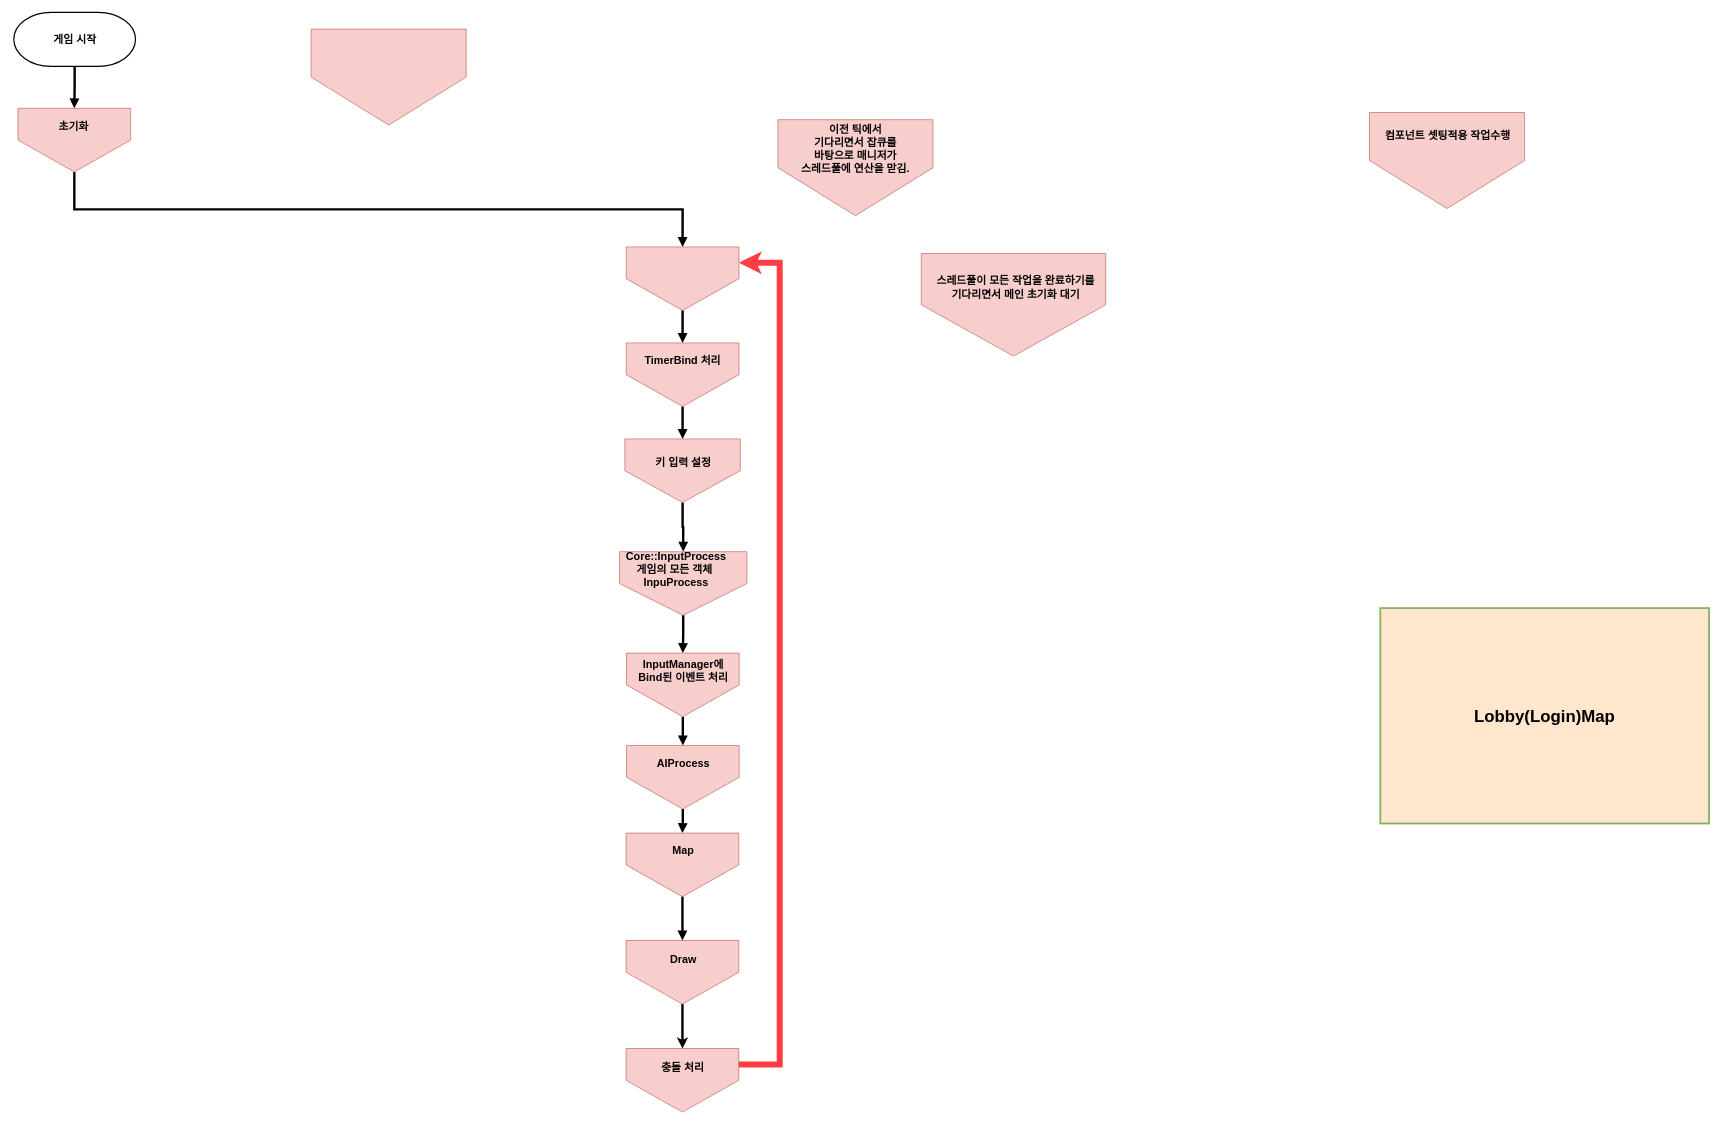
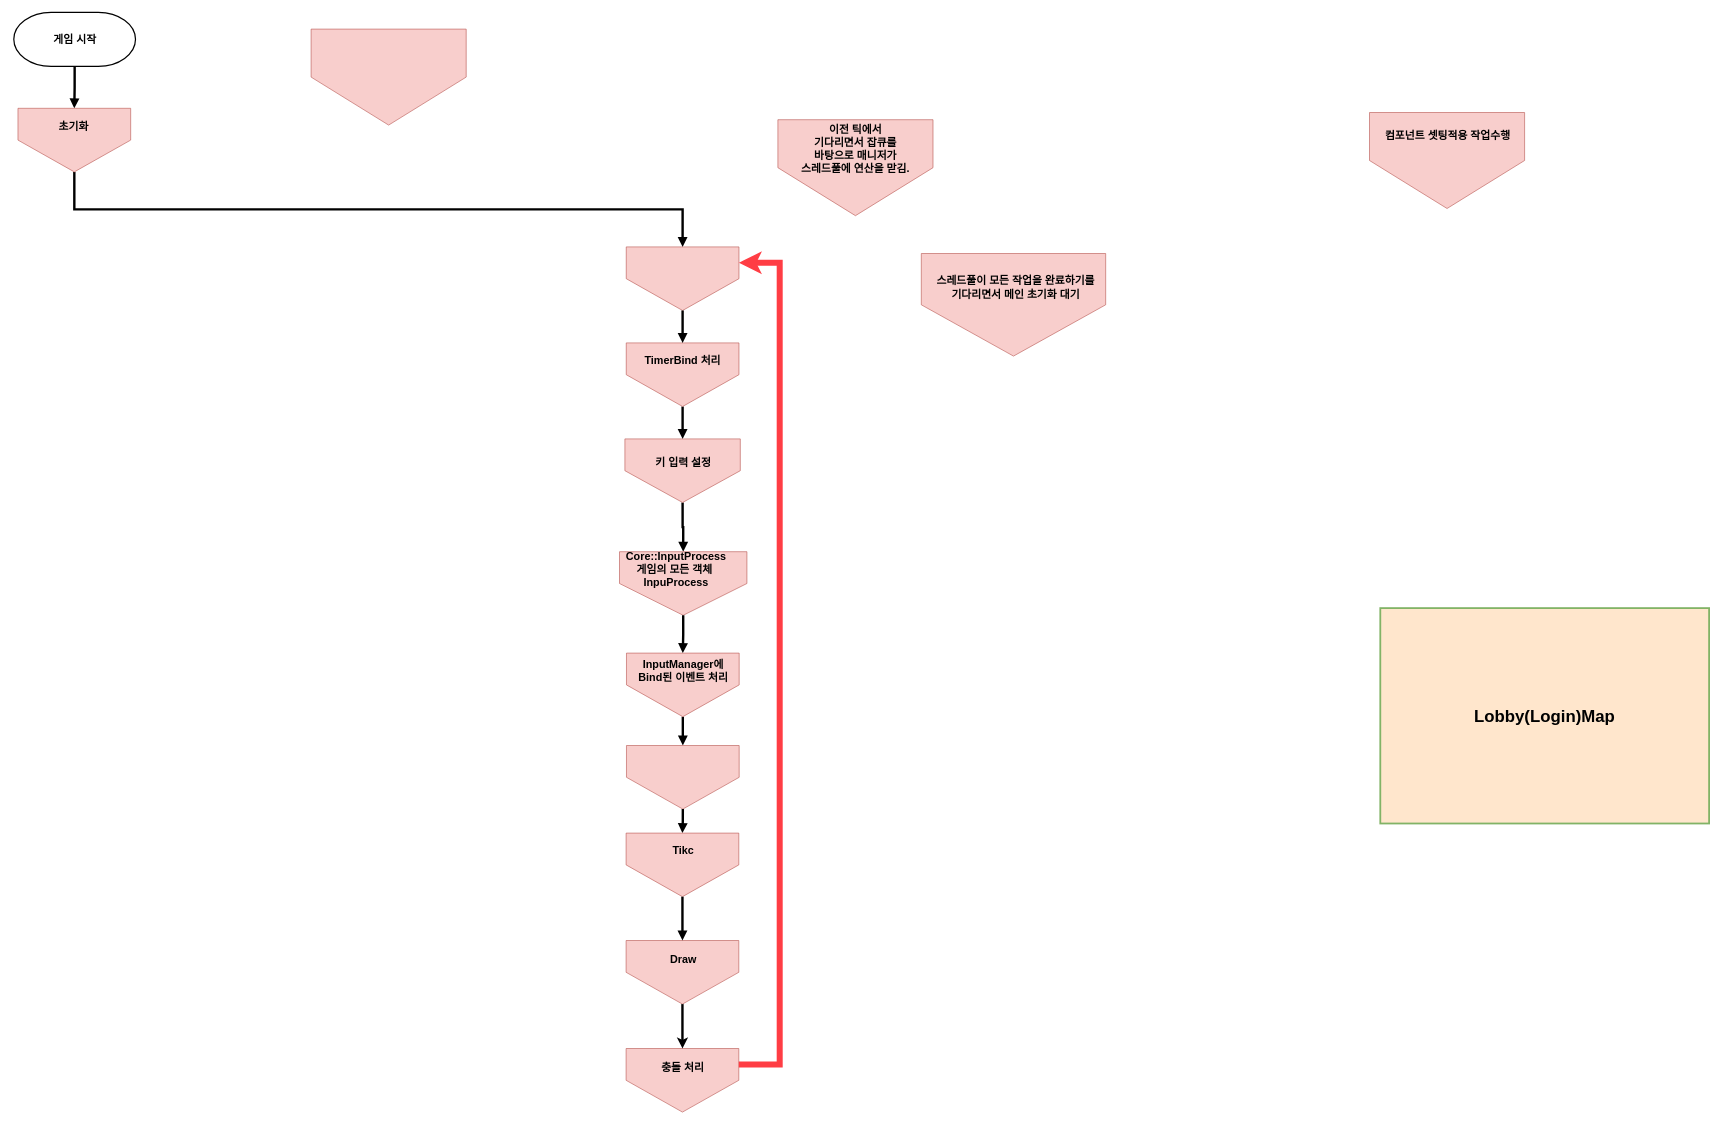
node "AIProcess": removed
node "Map": label "Map" -> "Tikc"
